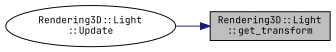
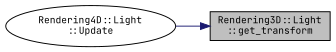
node "Rendering3D::Light ::Update": label "Rendering3D::Light ::Update" -> "Rendering4D::Light ::Update"
